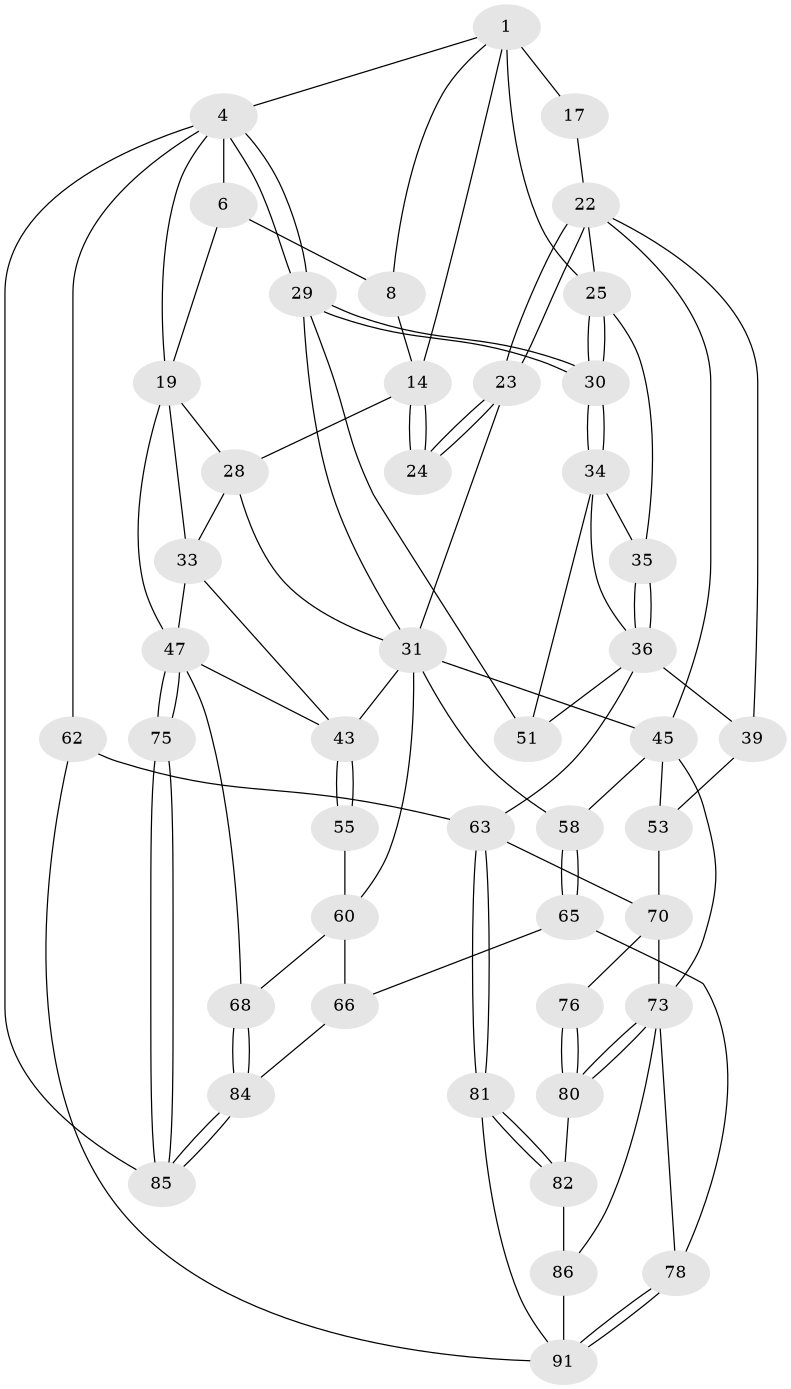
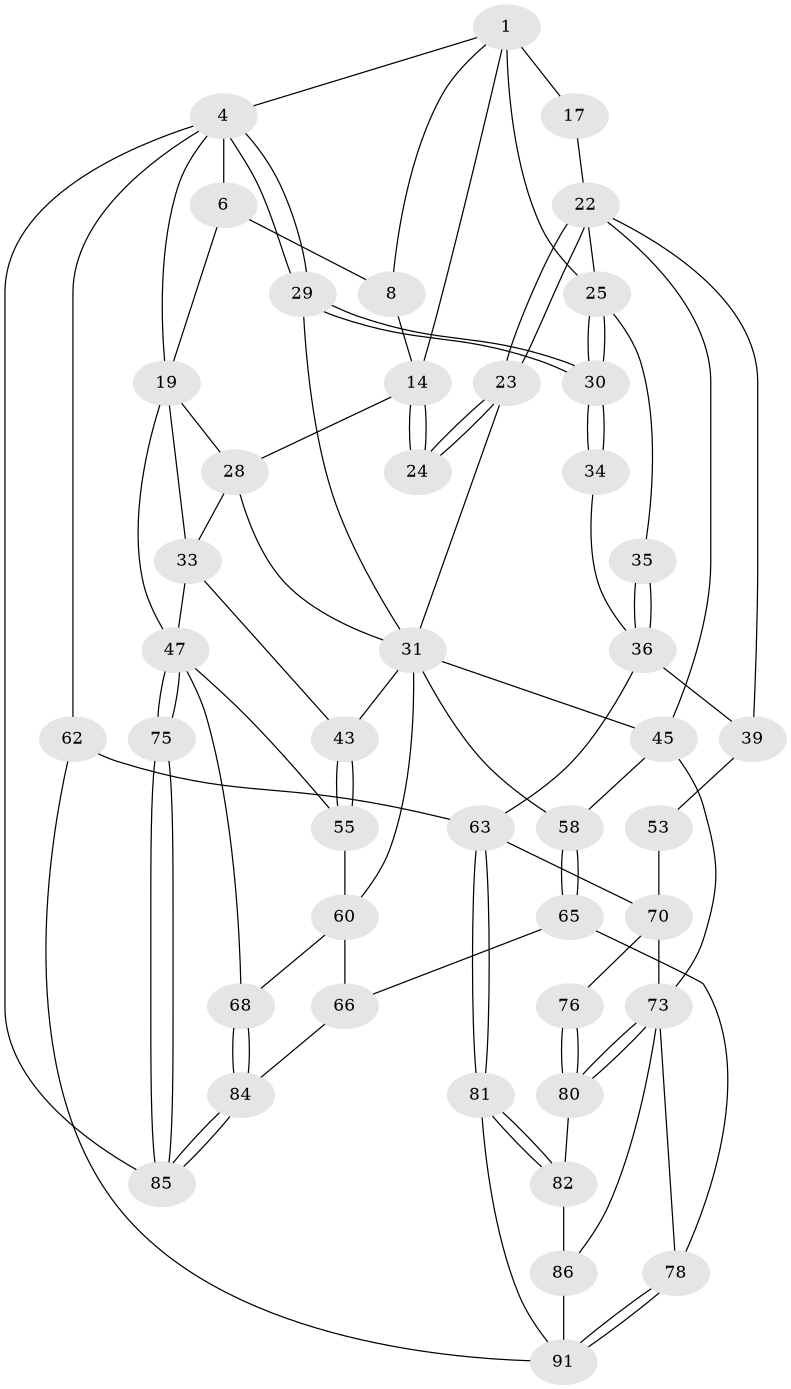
edge "34" -- "35": removed
edge "47" -- "43": now "47" -- "55"
node "51": removed
edge "45" -- "53": removed
